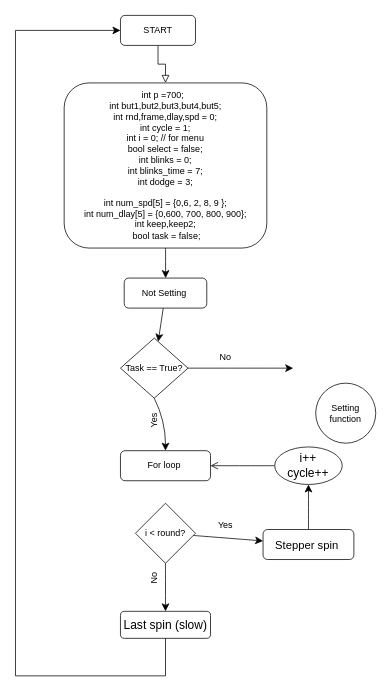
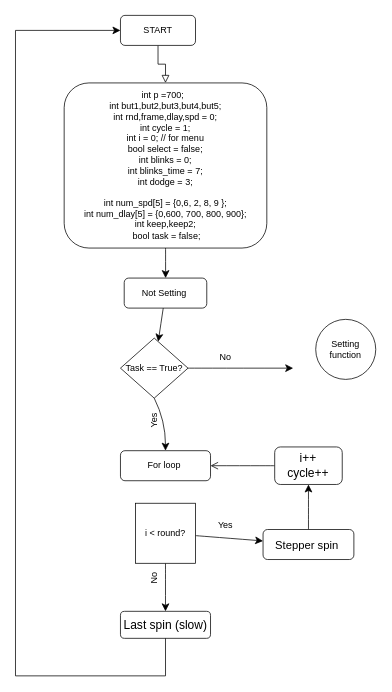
node "Setting function": moved (345, 413) -> (345, 349)
node "i++ cycle++": shape ellipse -> rounded rectangle
node "i < round?": shape diamond -> rectangle
